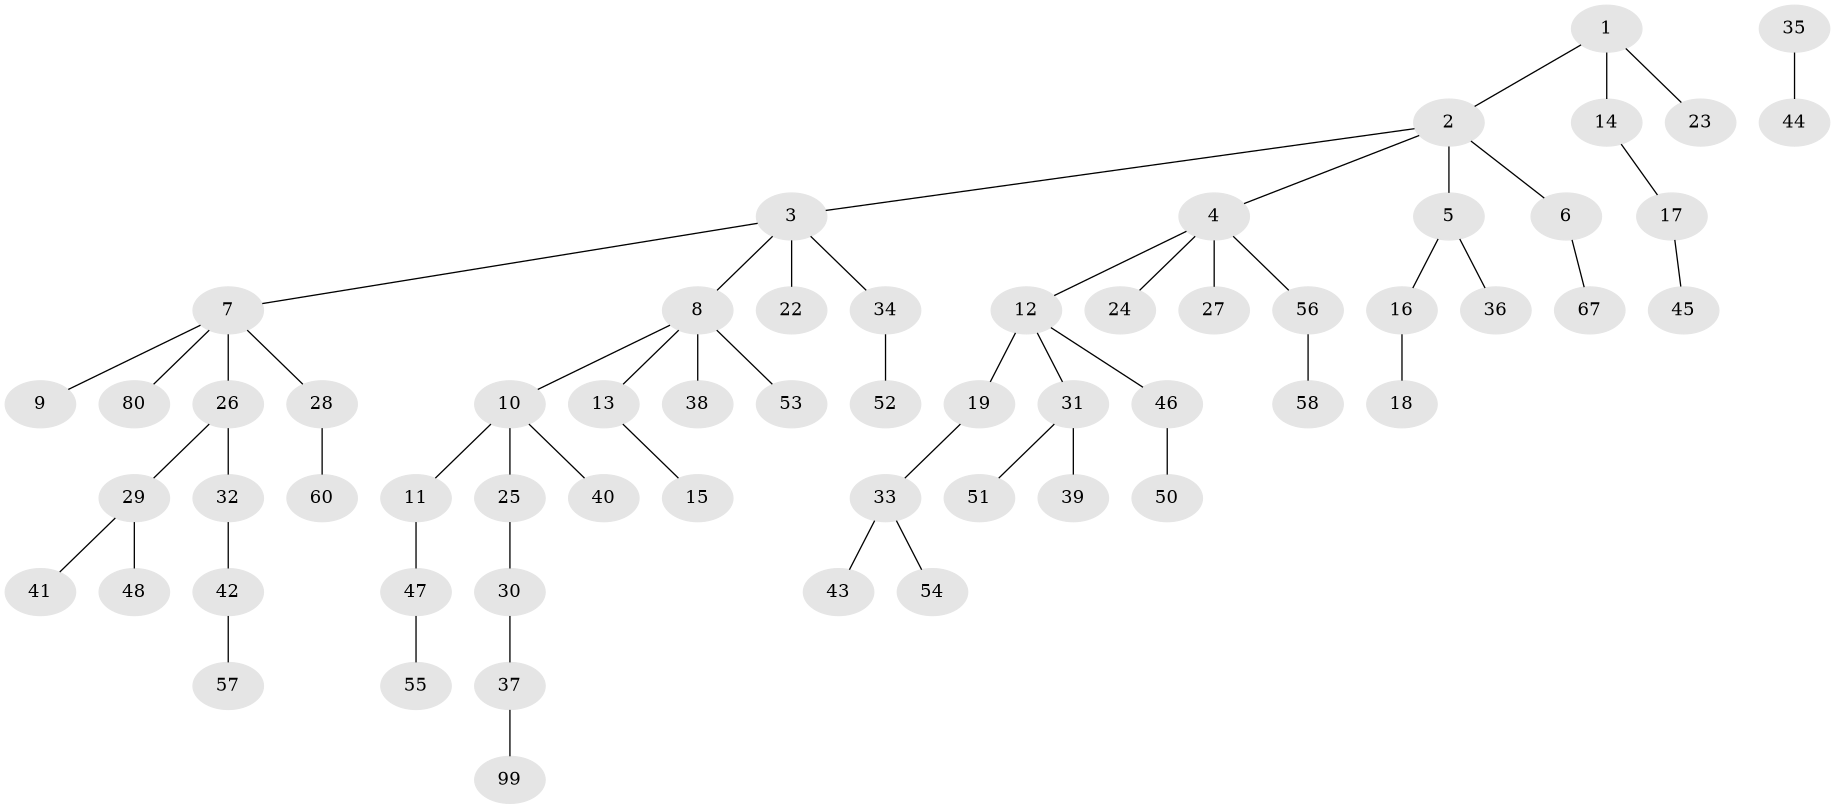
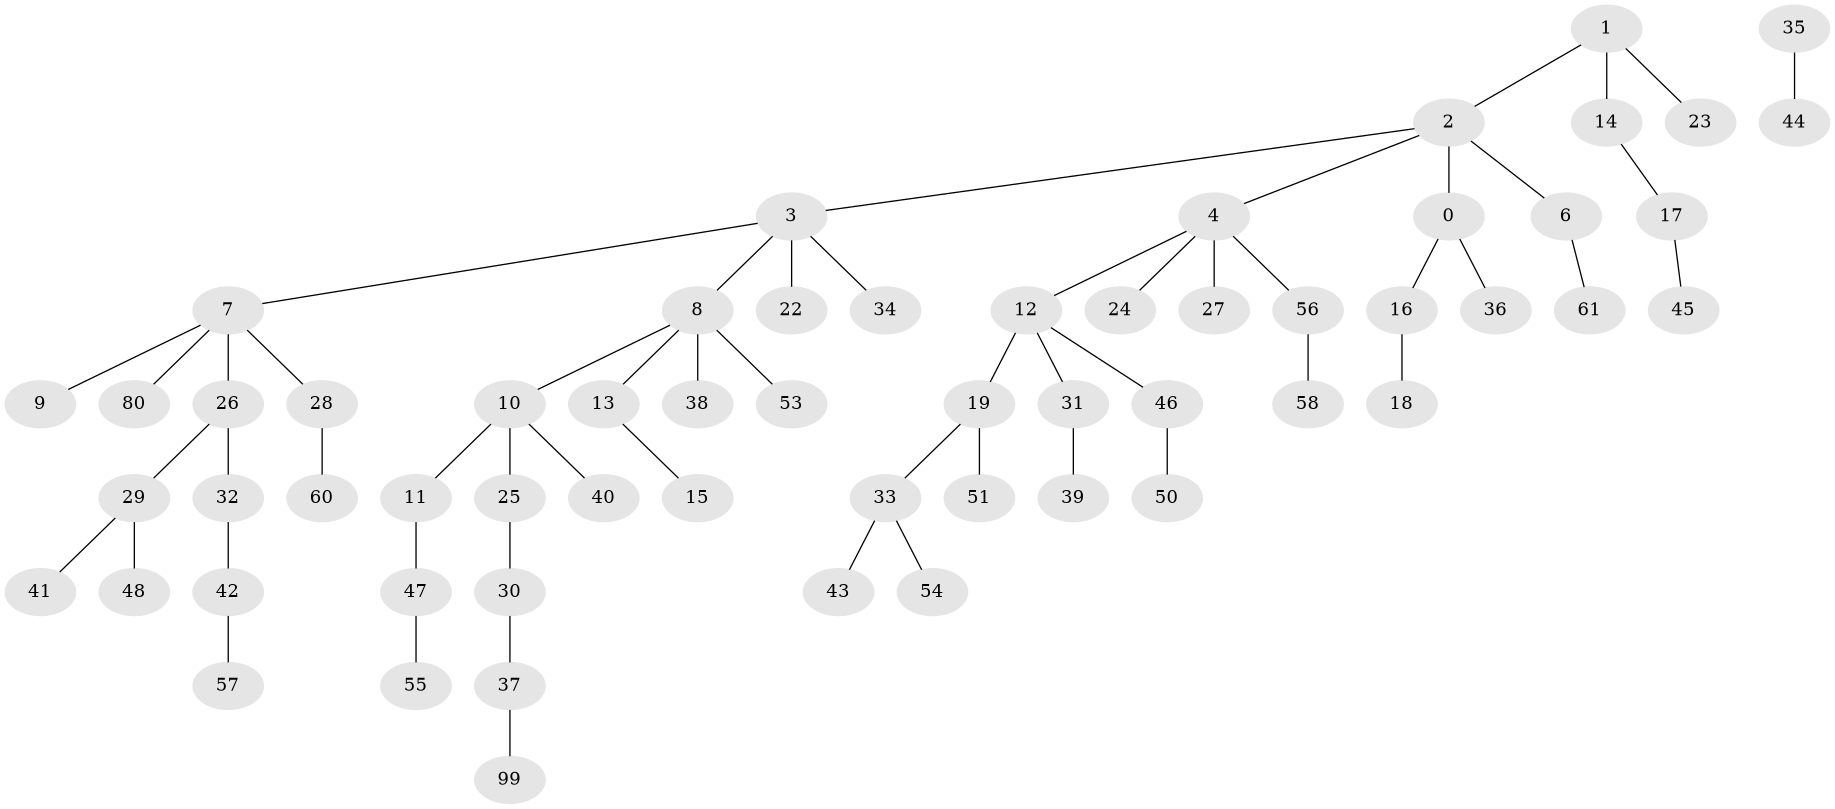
node "5": label "5" -> "0"
node "67": label "67" -> "61"
node "52": removed
edge "31" -- "51": now "19" -- "51"
